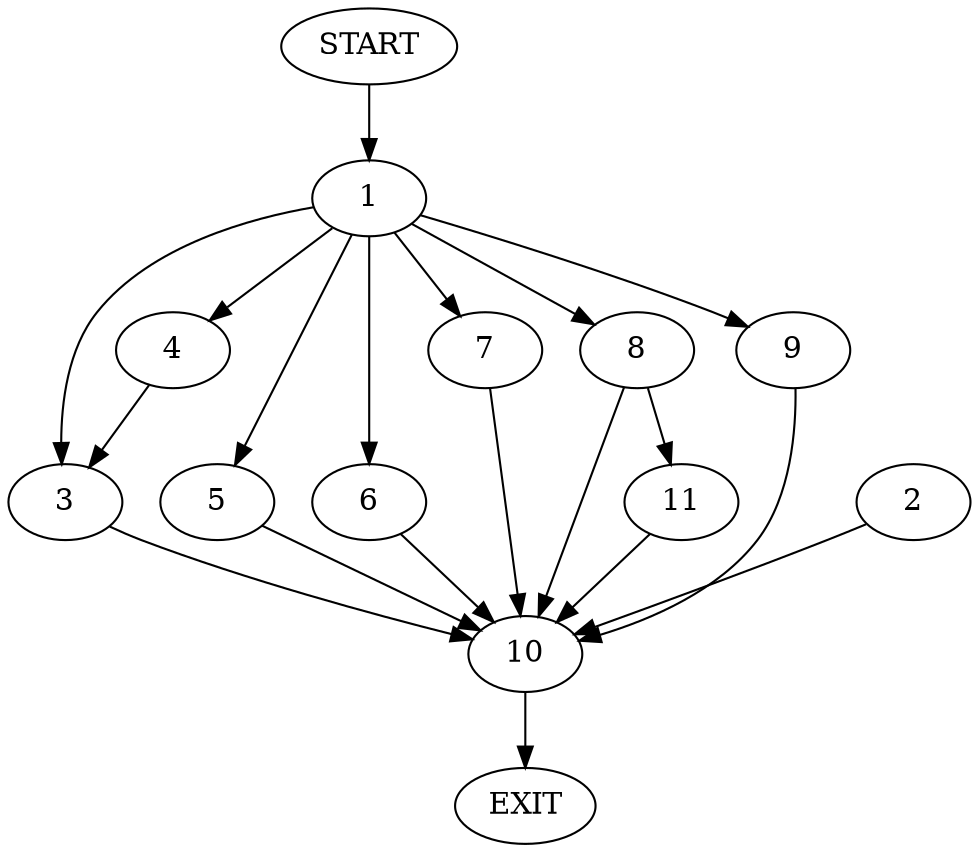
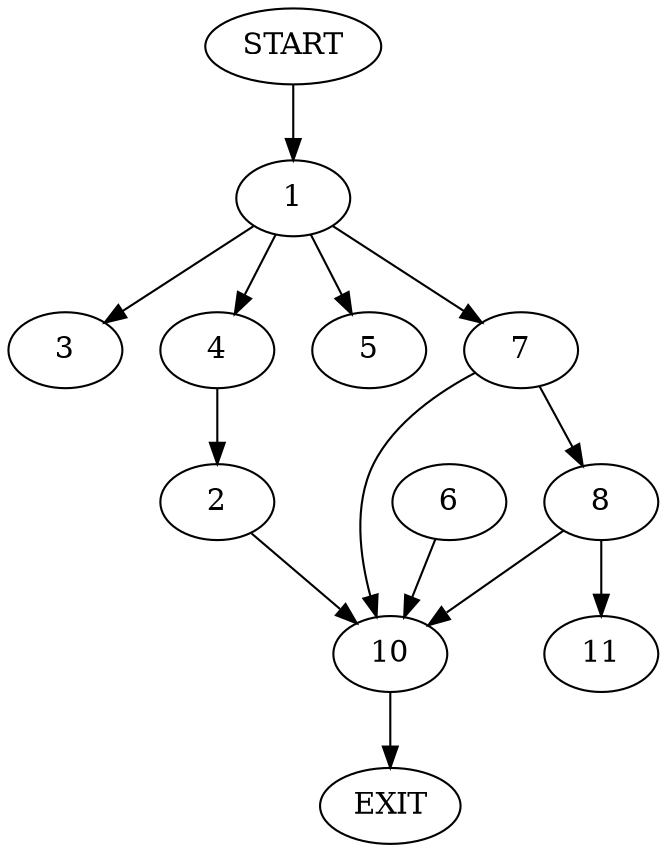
edge "1" -> "8": now "7" -> "8"
edge "1" -> "6": removed
node "9": removed
edge "4" -> "3": now "4" -> "2"
edge "11" -> "10": removed
edge "5" -> "10": removed
edge "3" -> "10": removed
